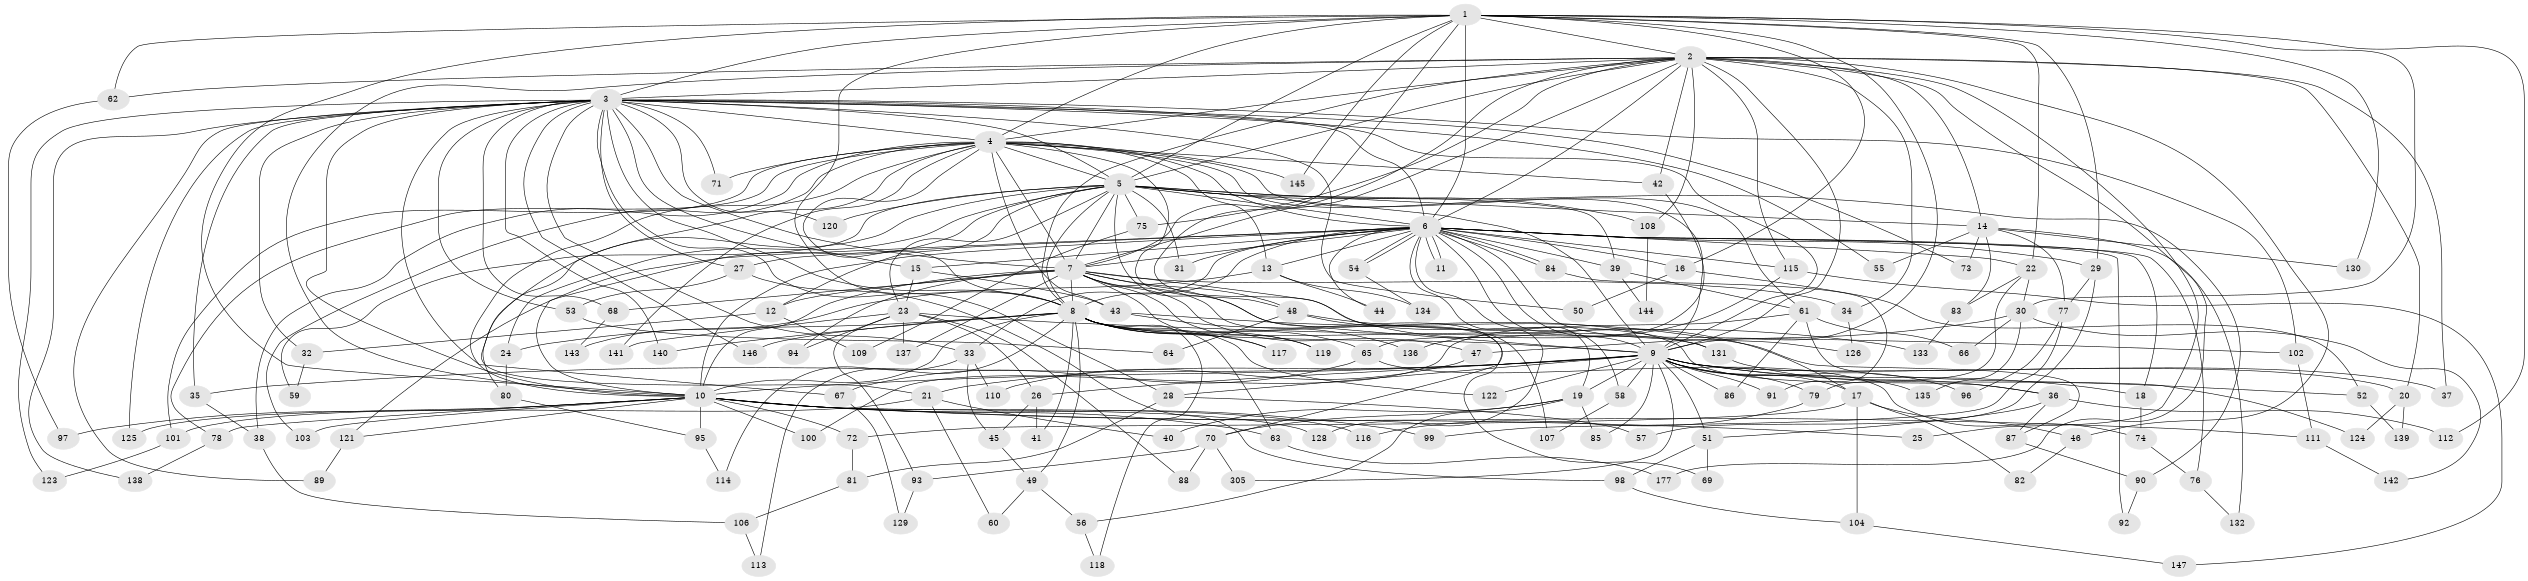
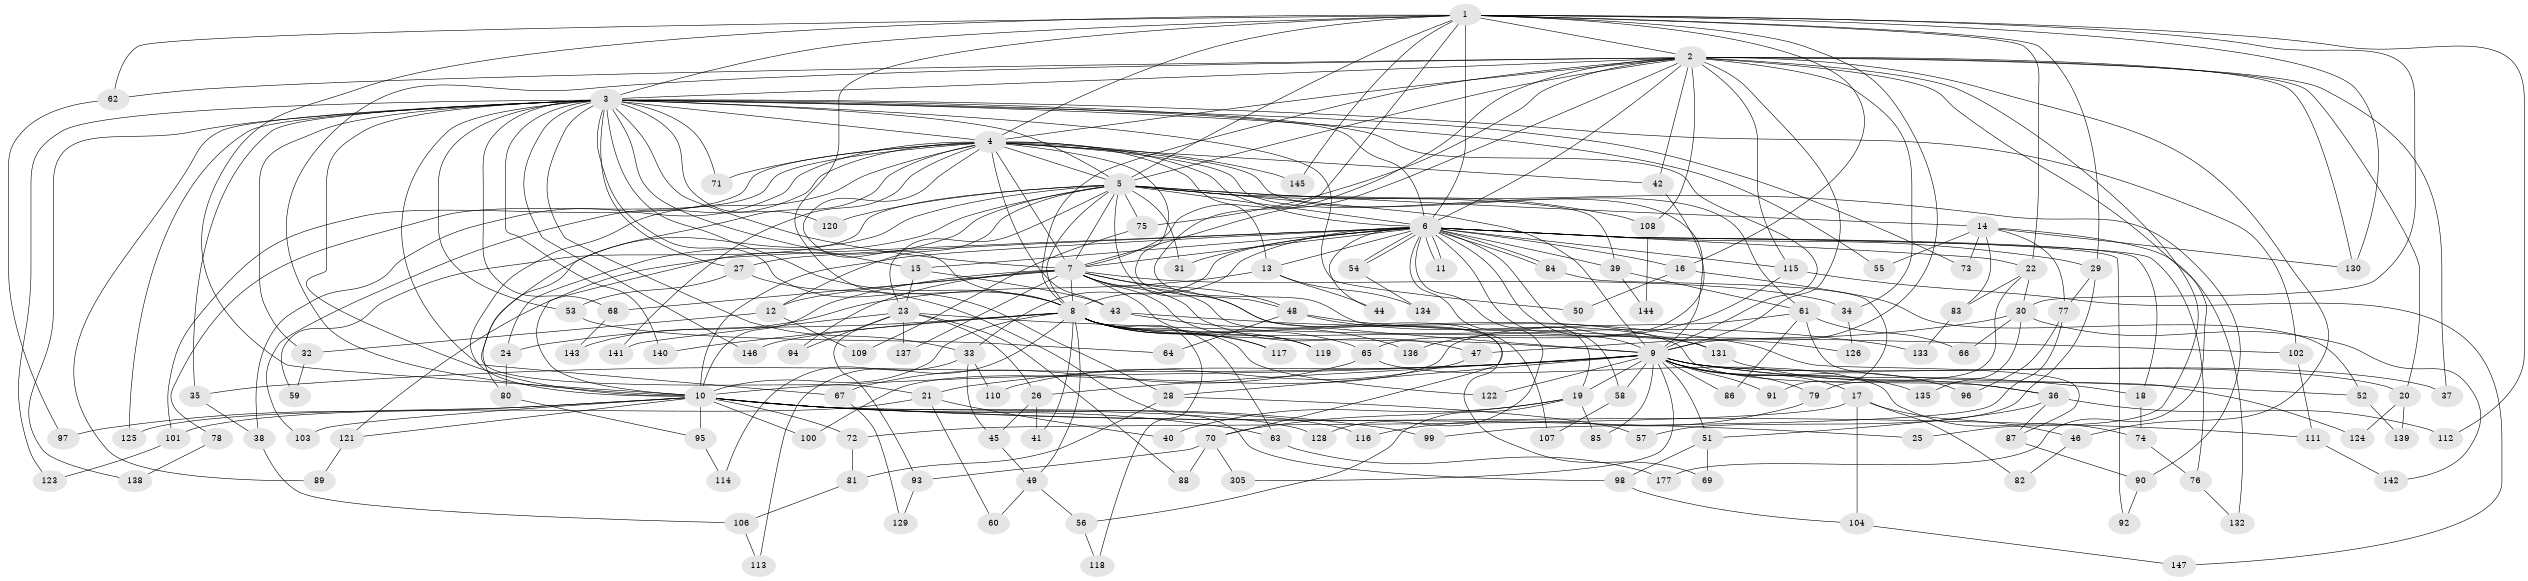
edge "2" -- "14": now "2" -- "130"
edge "7" -- "17": removed
edge "10" -- "78": removed
